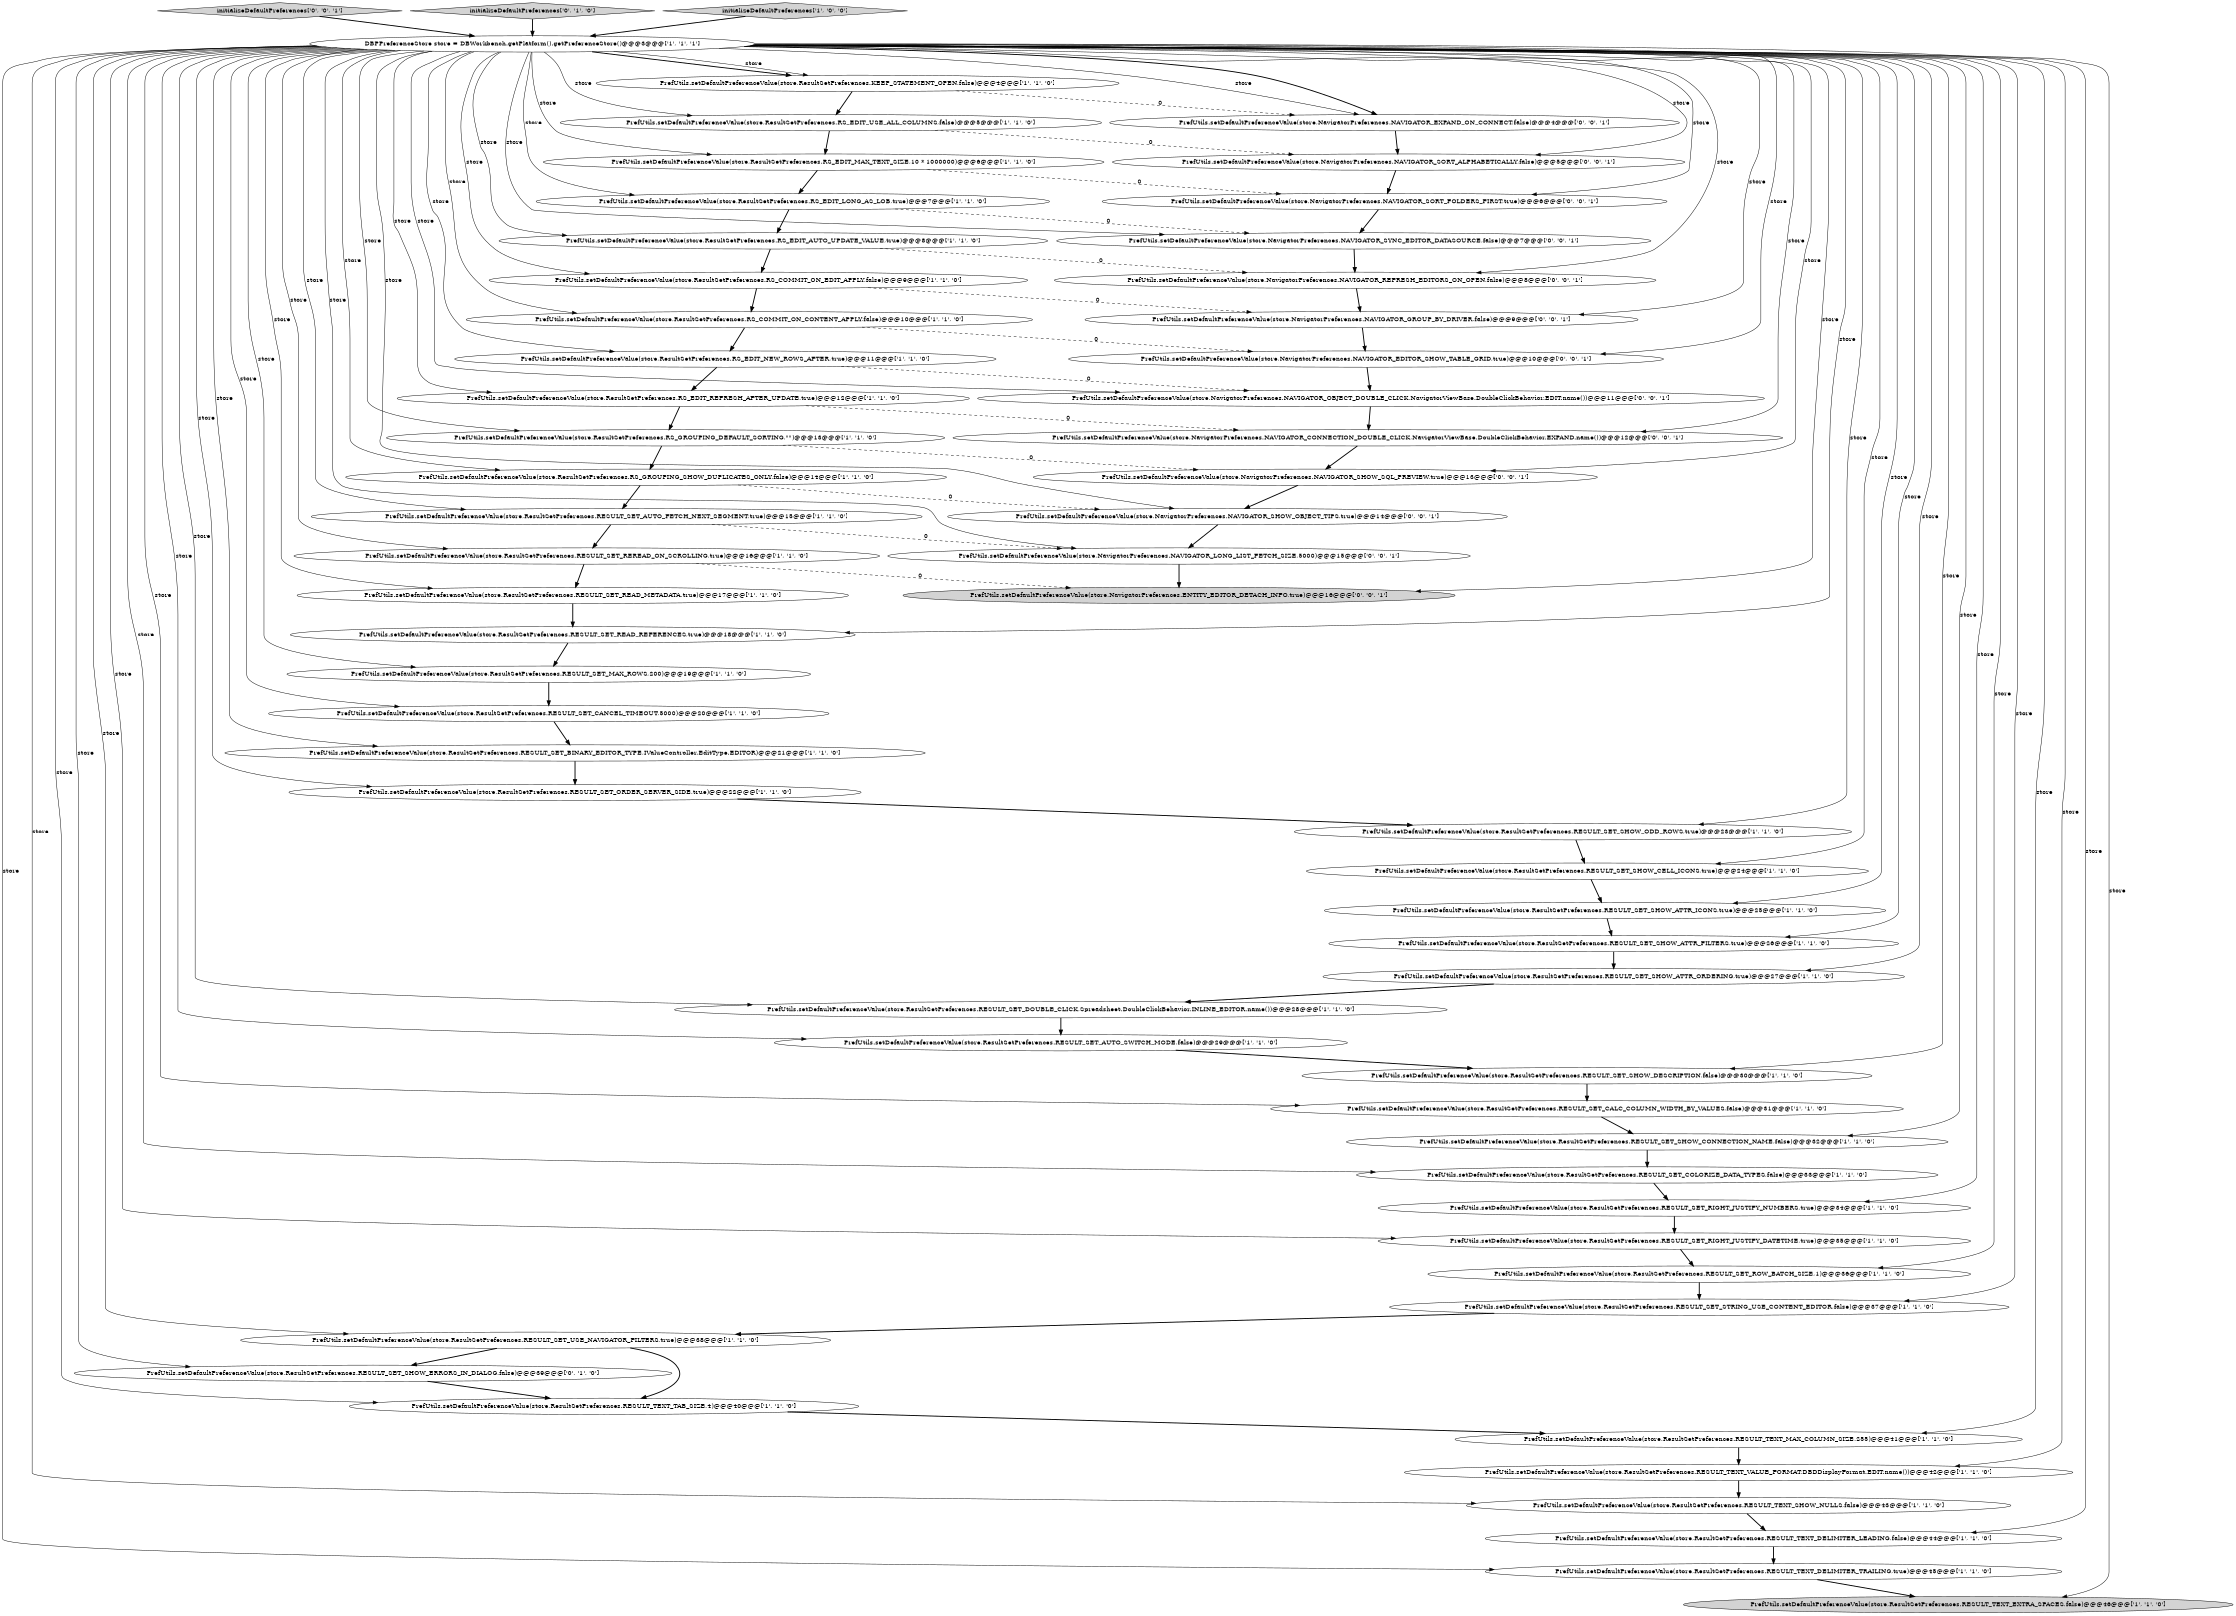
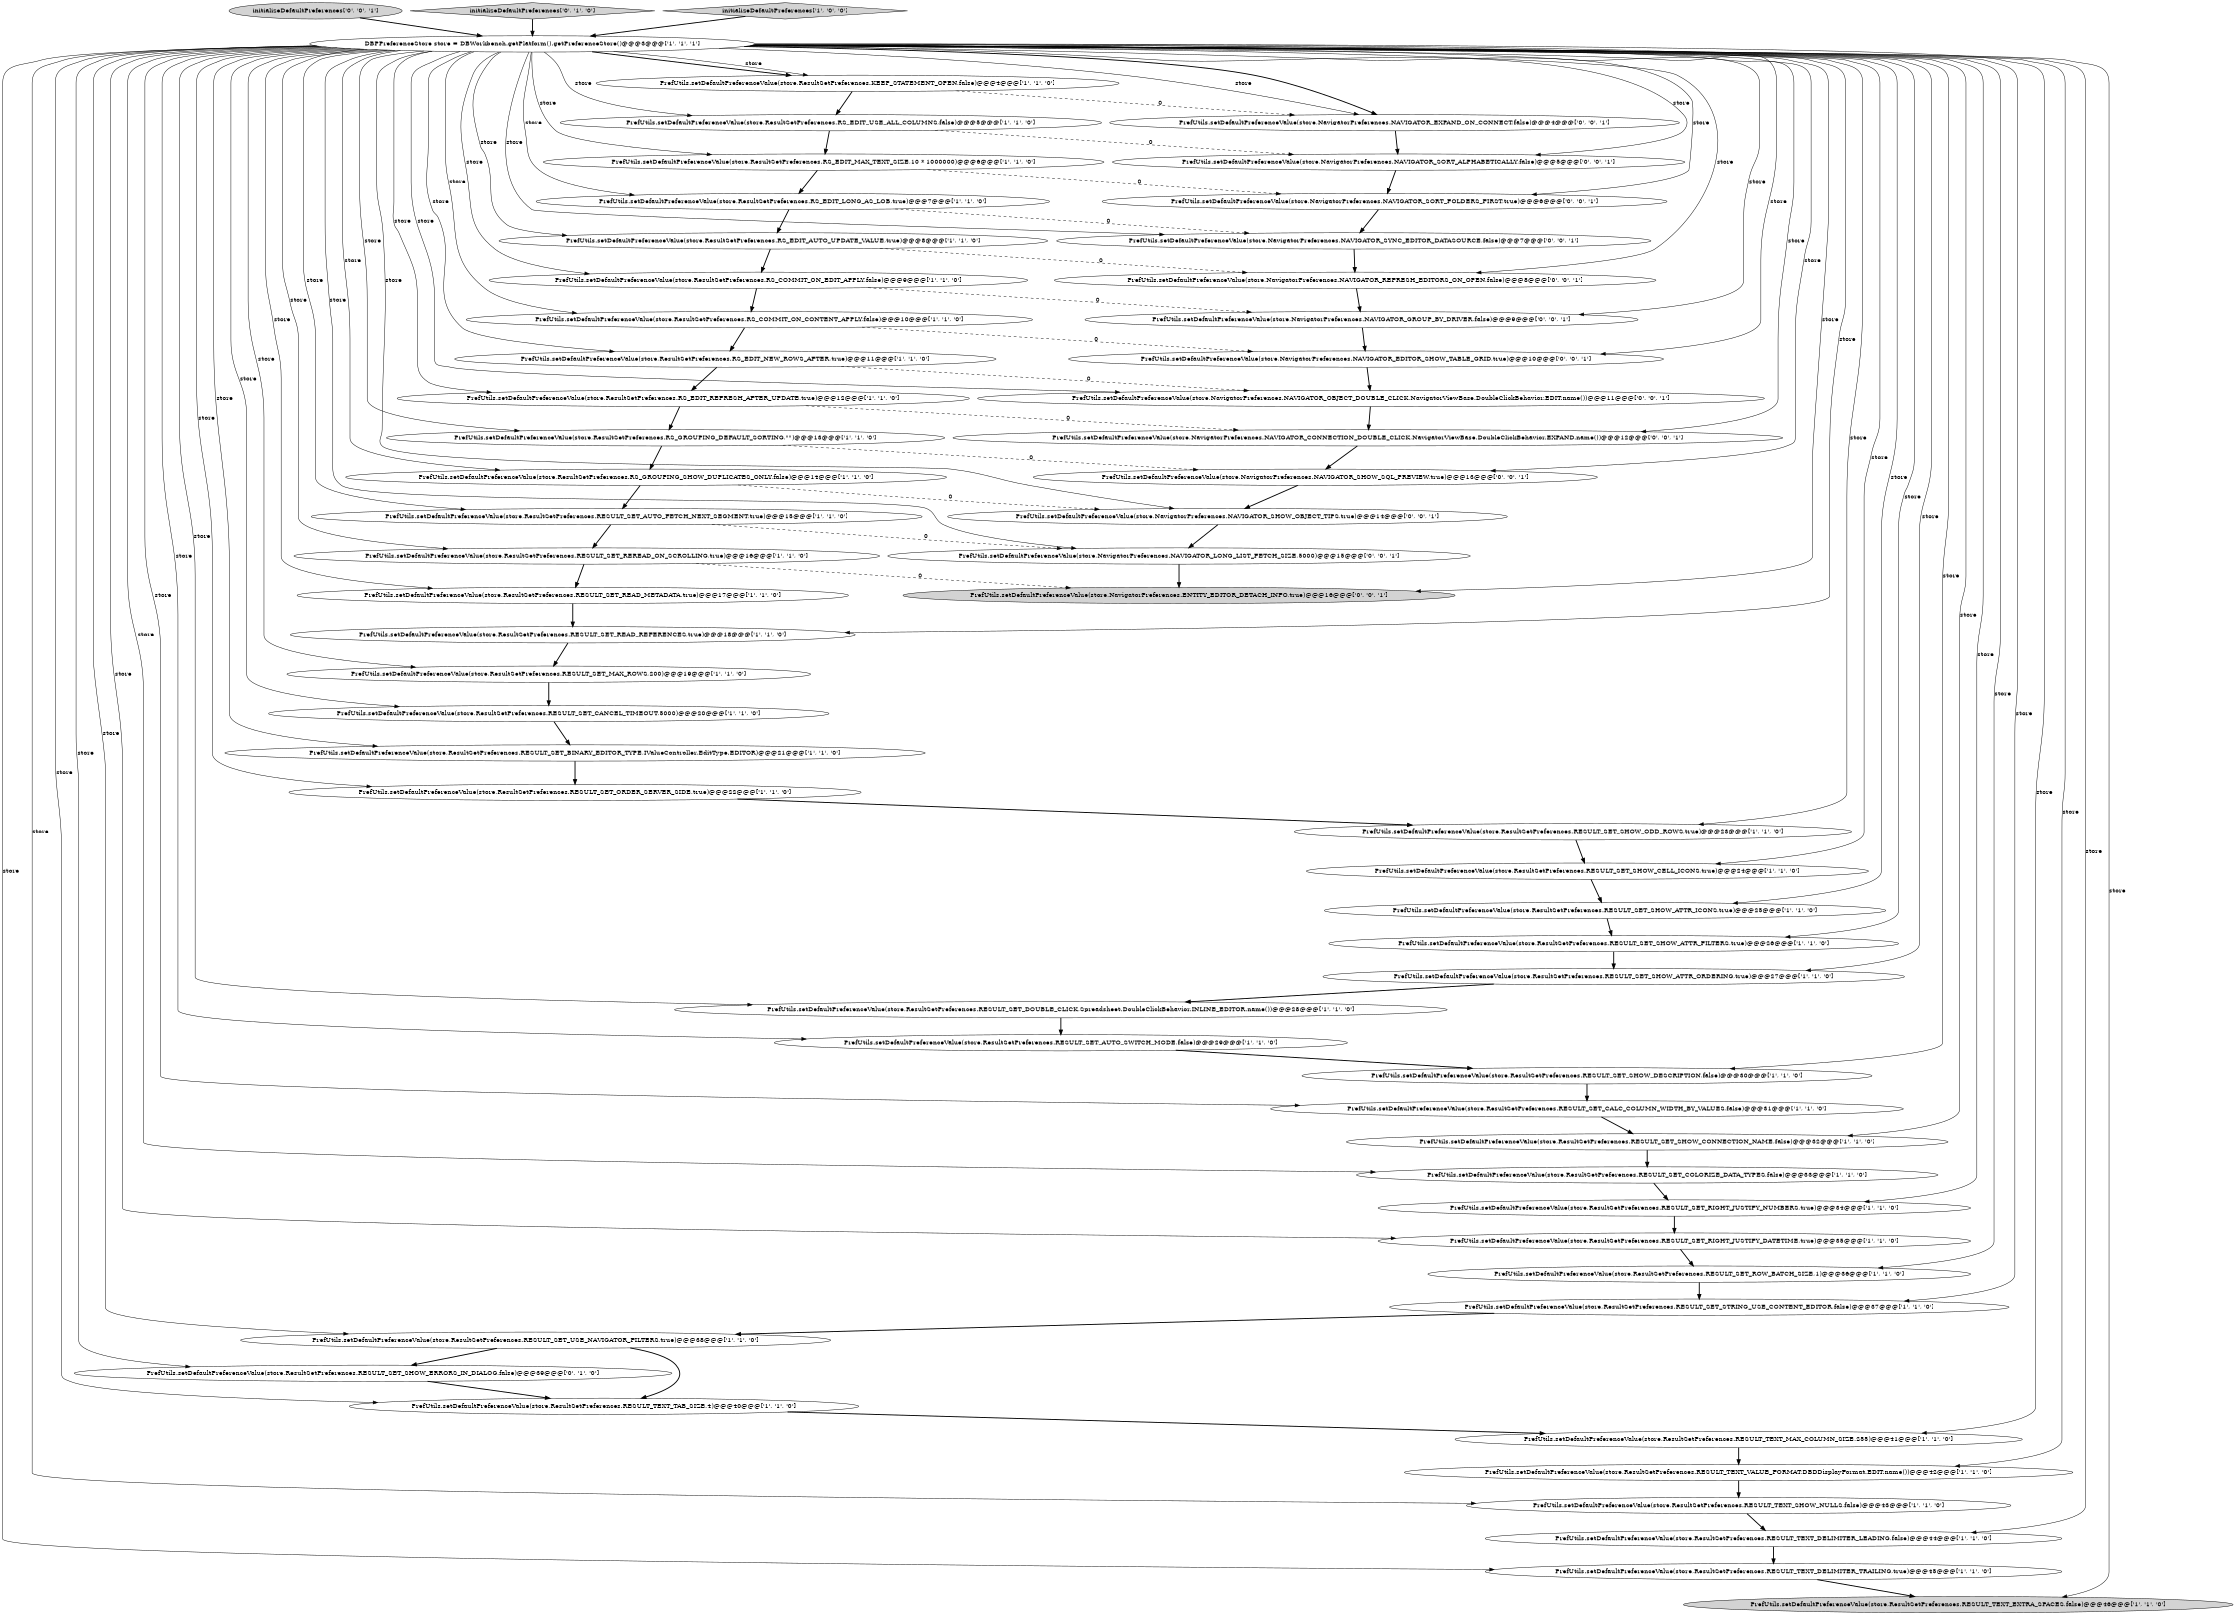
node "initializeDefaultPreferences['0', '0', '1']": shape diamond -> ellipse
